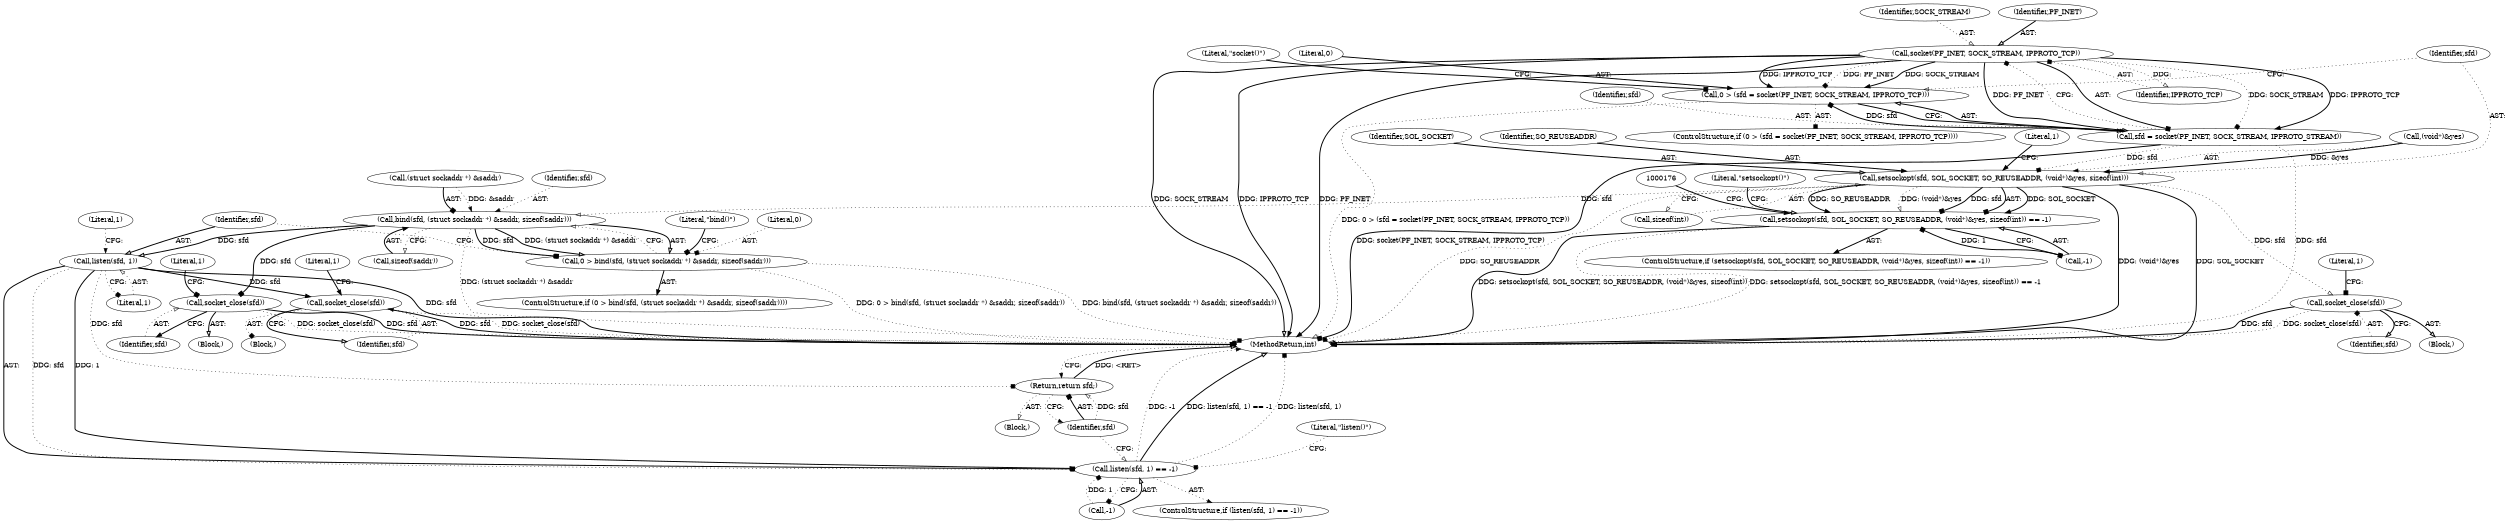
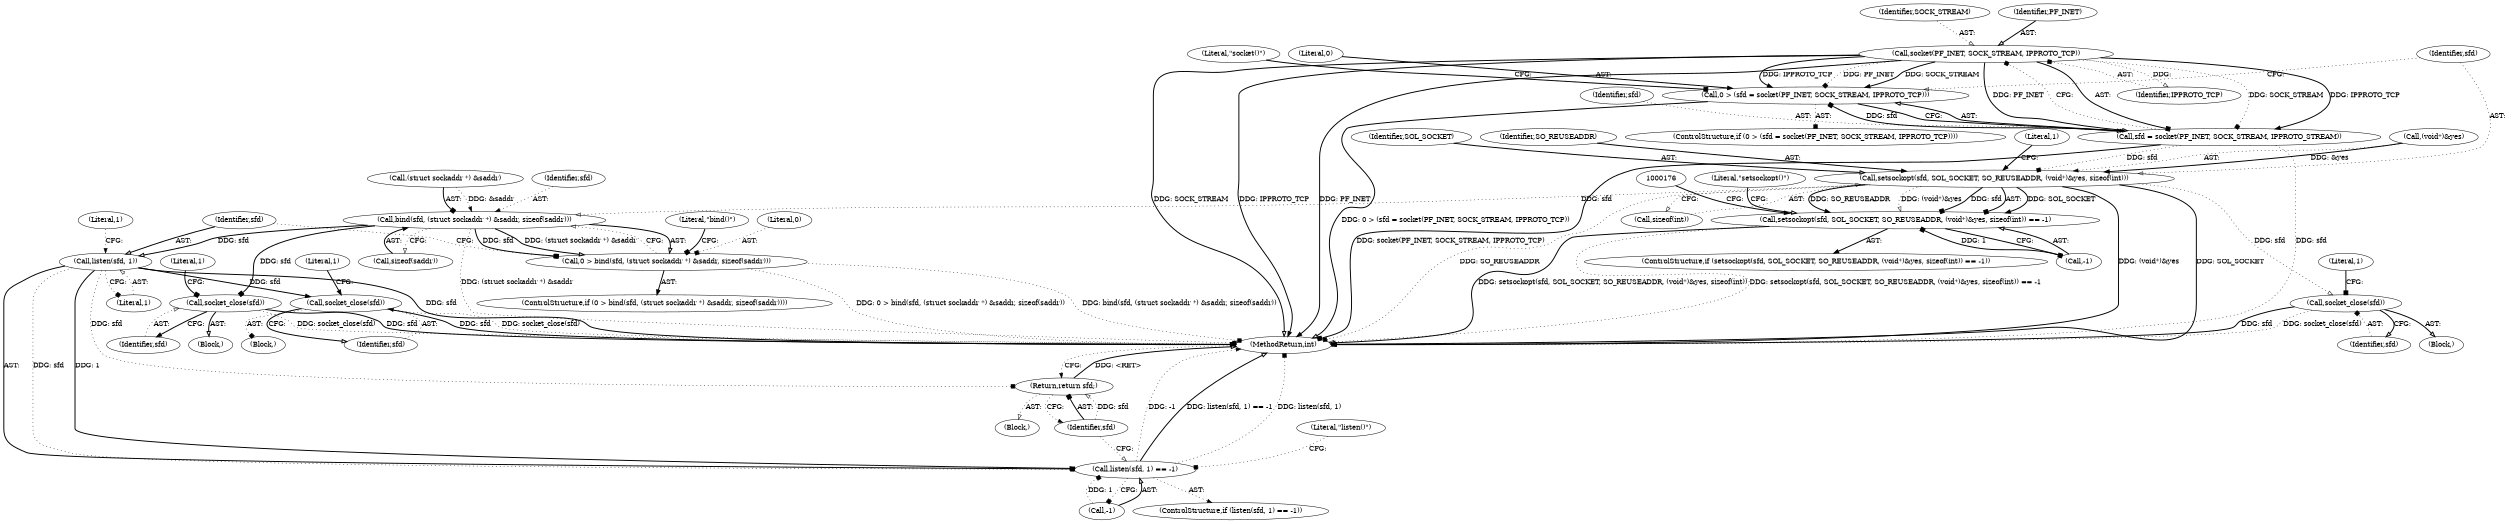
edge "(Call,0 > (sfd = socket(PF_INET, SOCK_STREAM, IPPROTO_TCP)))" -> "(MethodReturn,int)": style dotted -> bold
